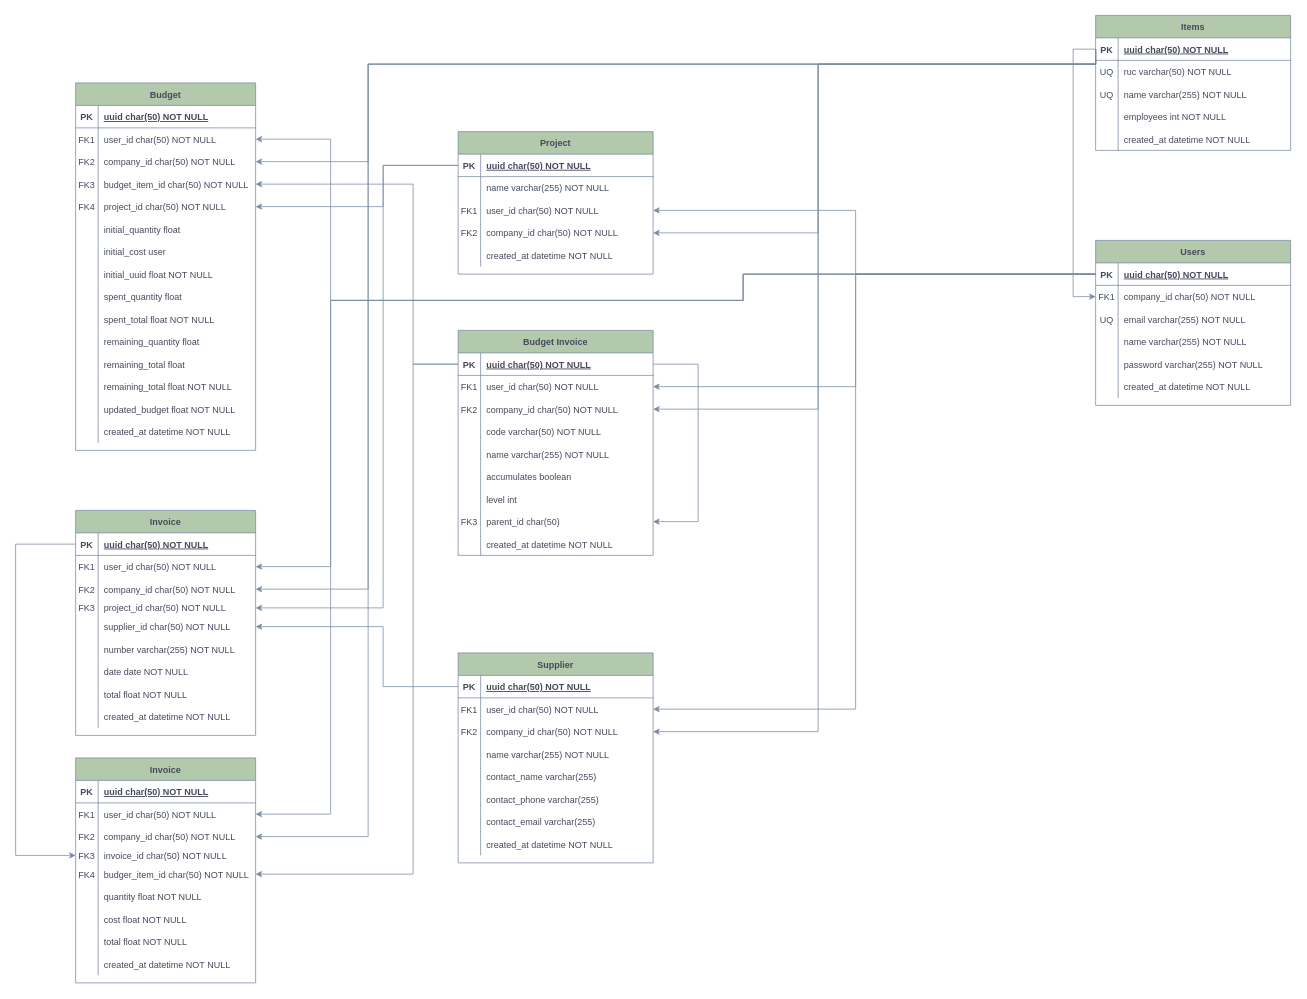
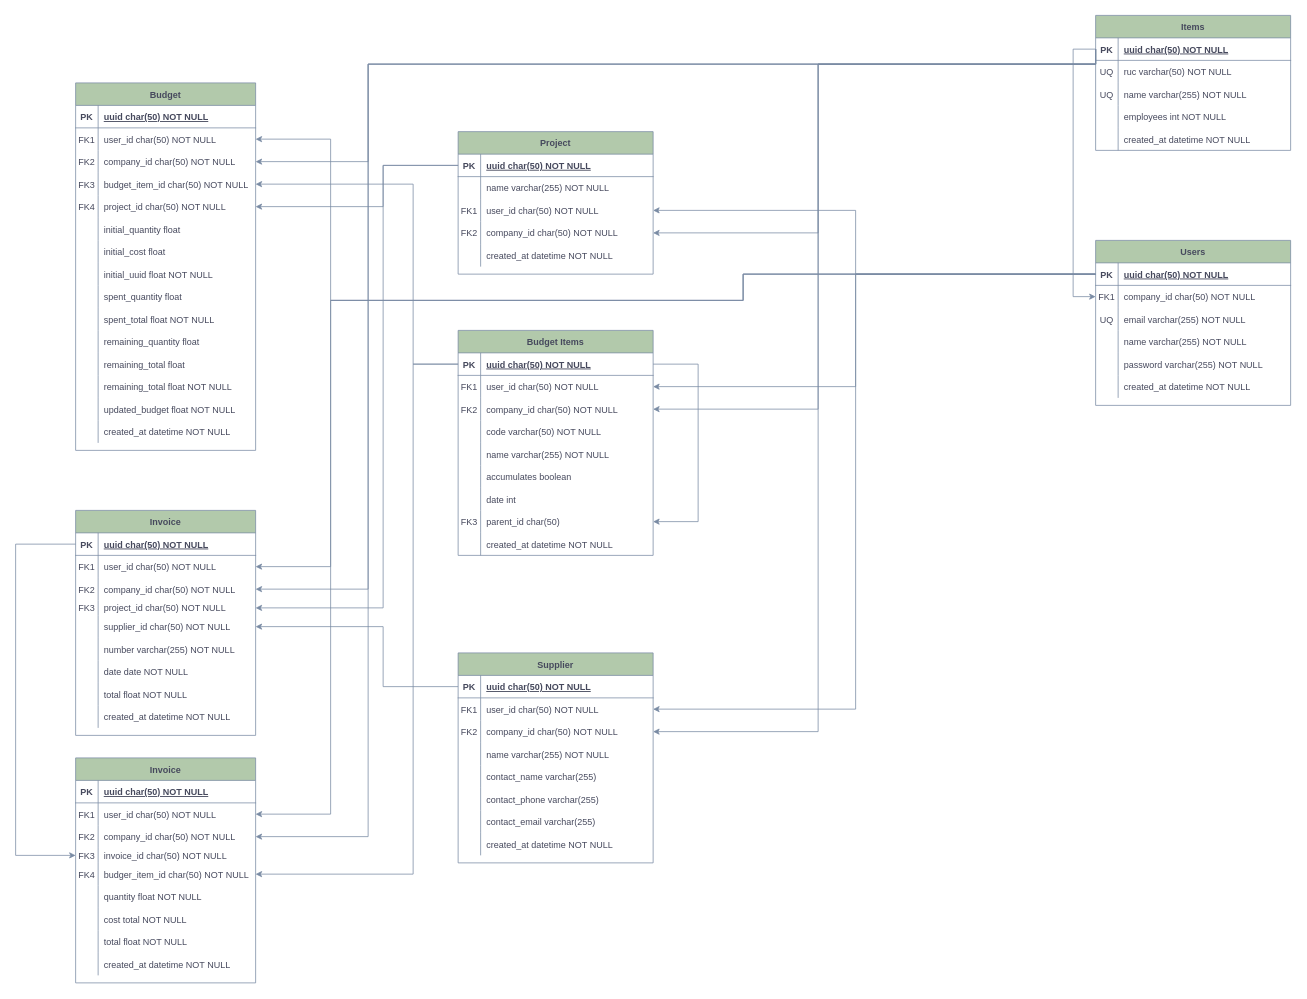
node "initial_cost user": label "initial_cost user" -> "initial_cost float"
node "Budget Invoice": label "Budget Invoice" -> "Budget Items"
node "level int": label "level int" -> "date int"
node "cost float NOT NULL": label "cost float NOT NULL" -> "cost total NOT NULL"
